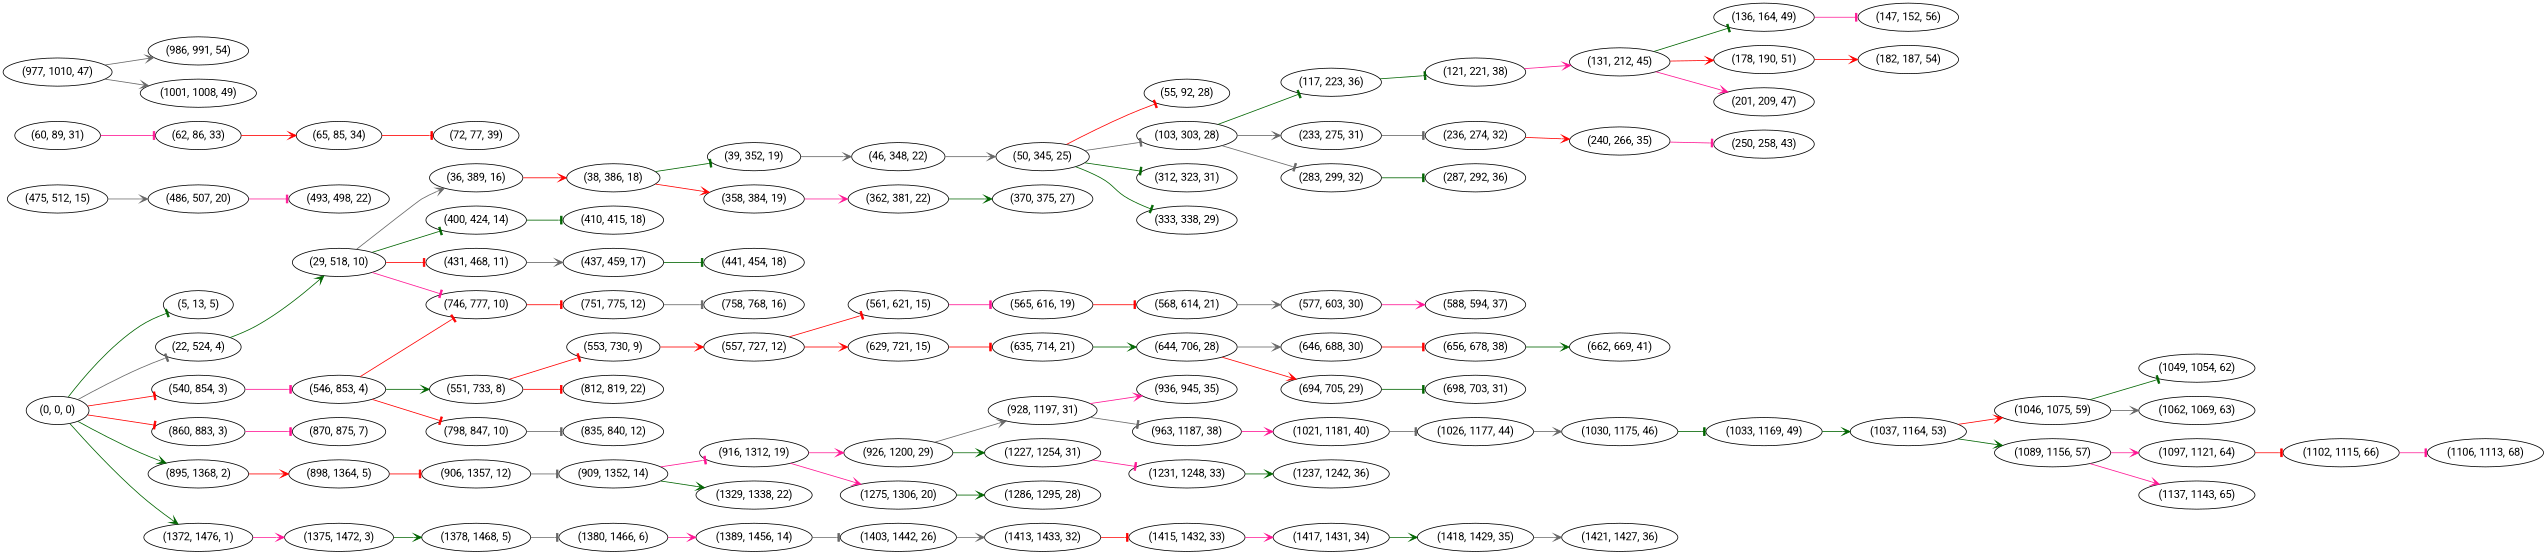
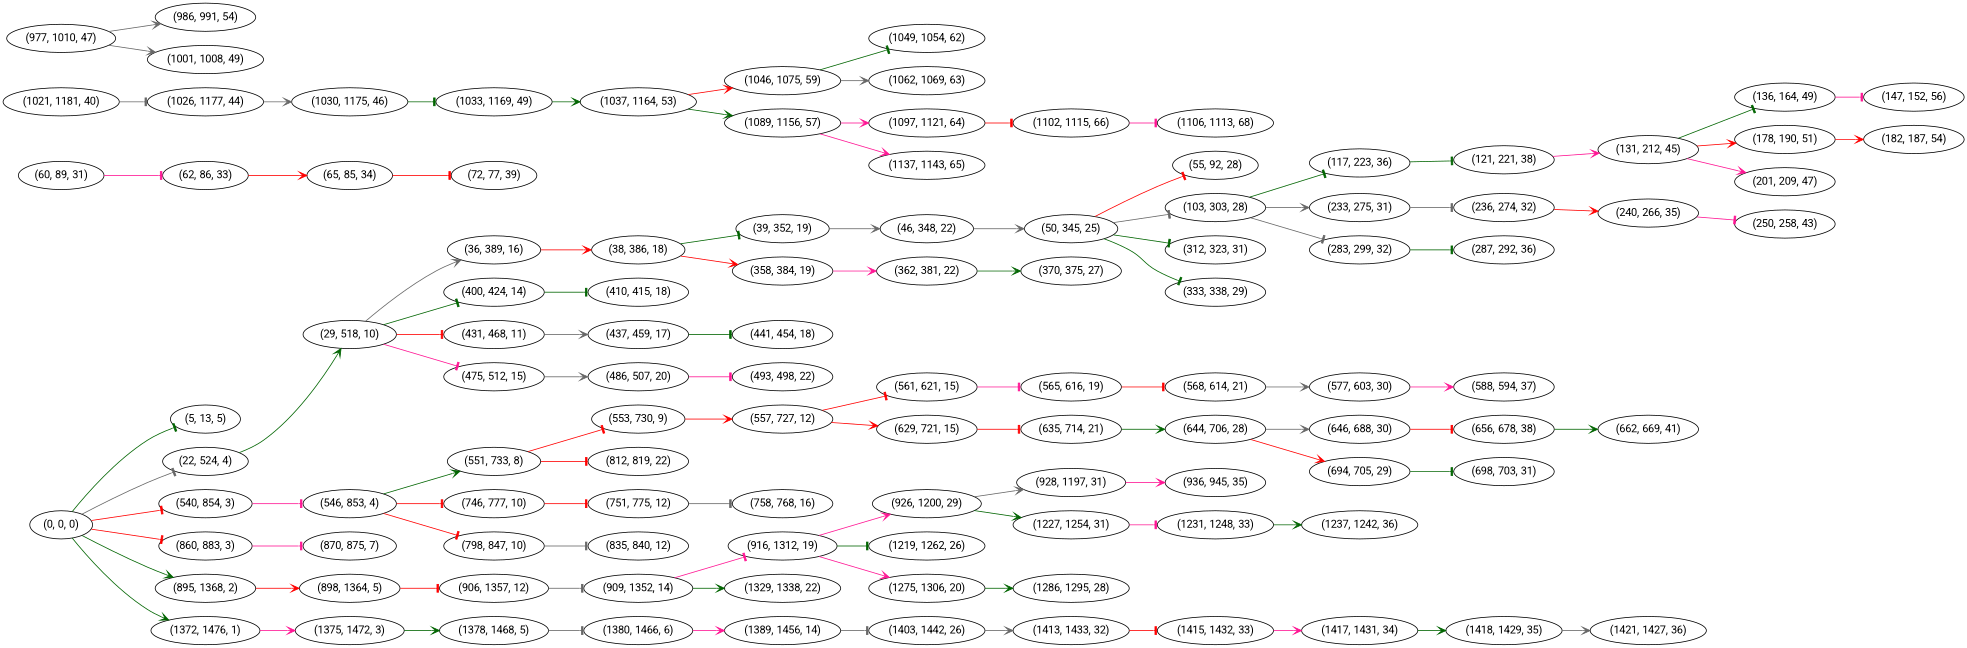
edge "(29, 518, 10)" -> "(746, 777, 10)": now "(29, 518, 10)" -> "(475, 512, 15)"
node "(963, 1187, 38)": removed
node "(1219, 1262, 26)": added
